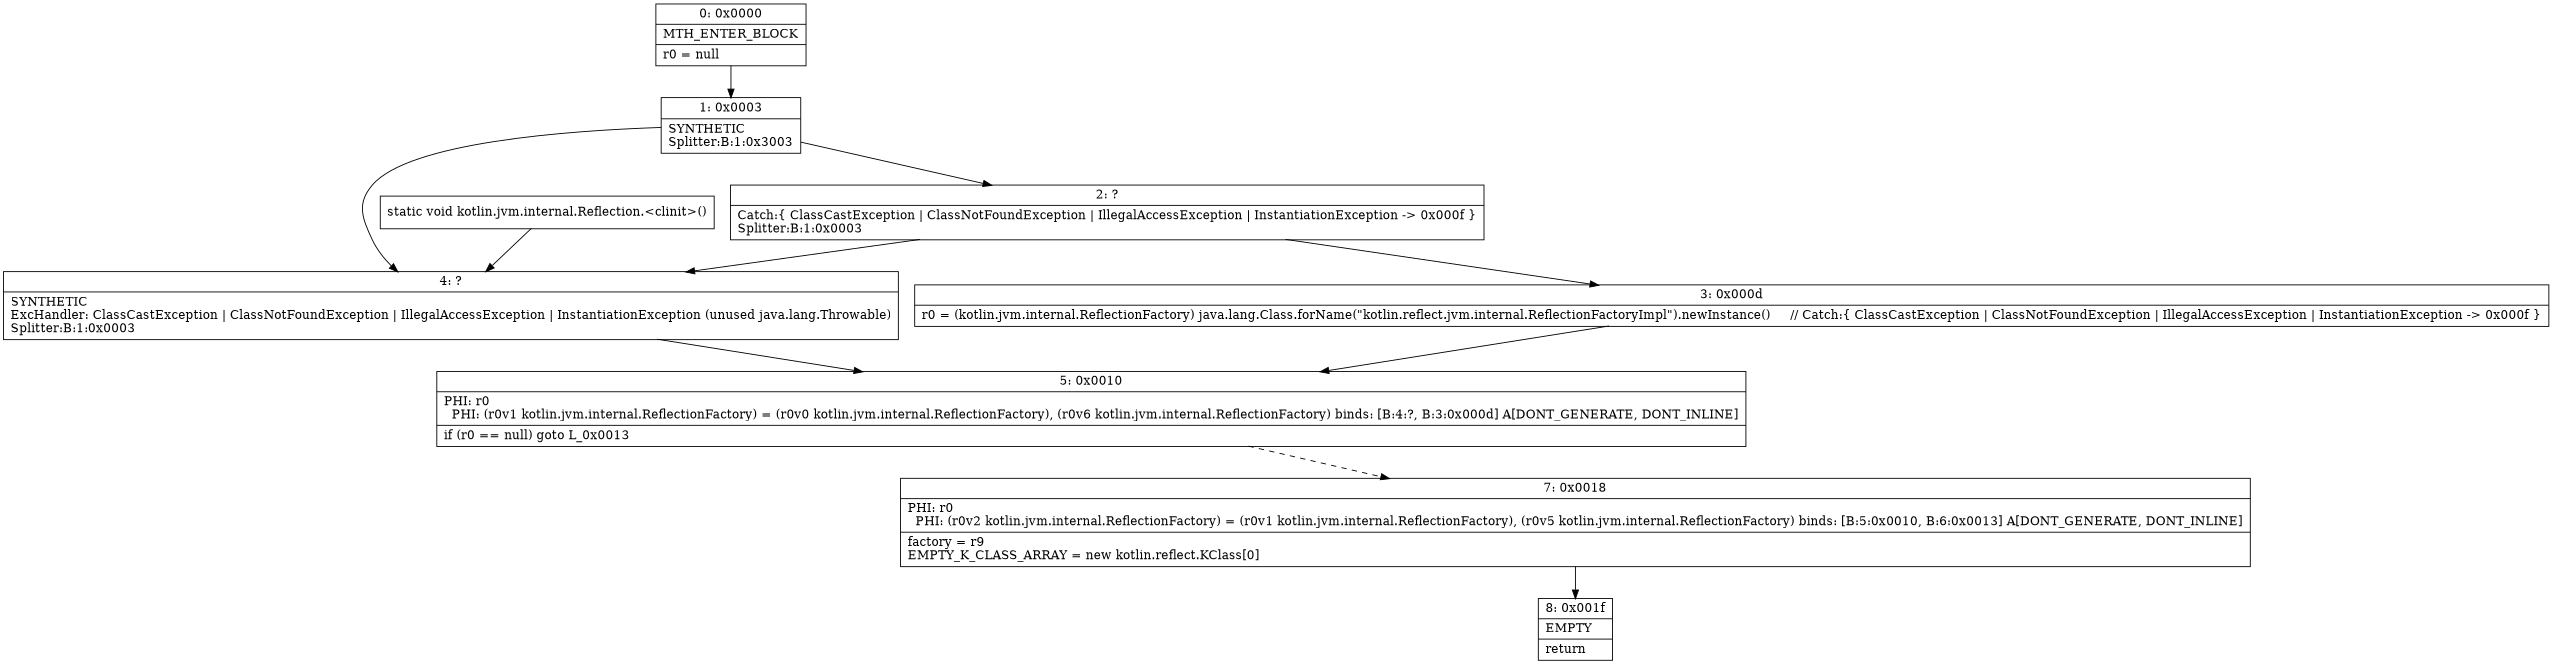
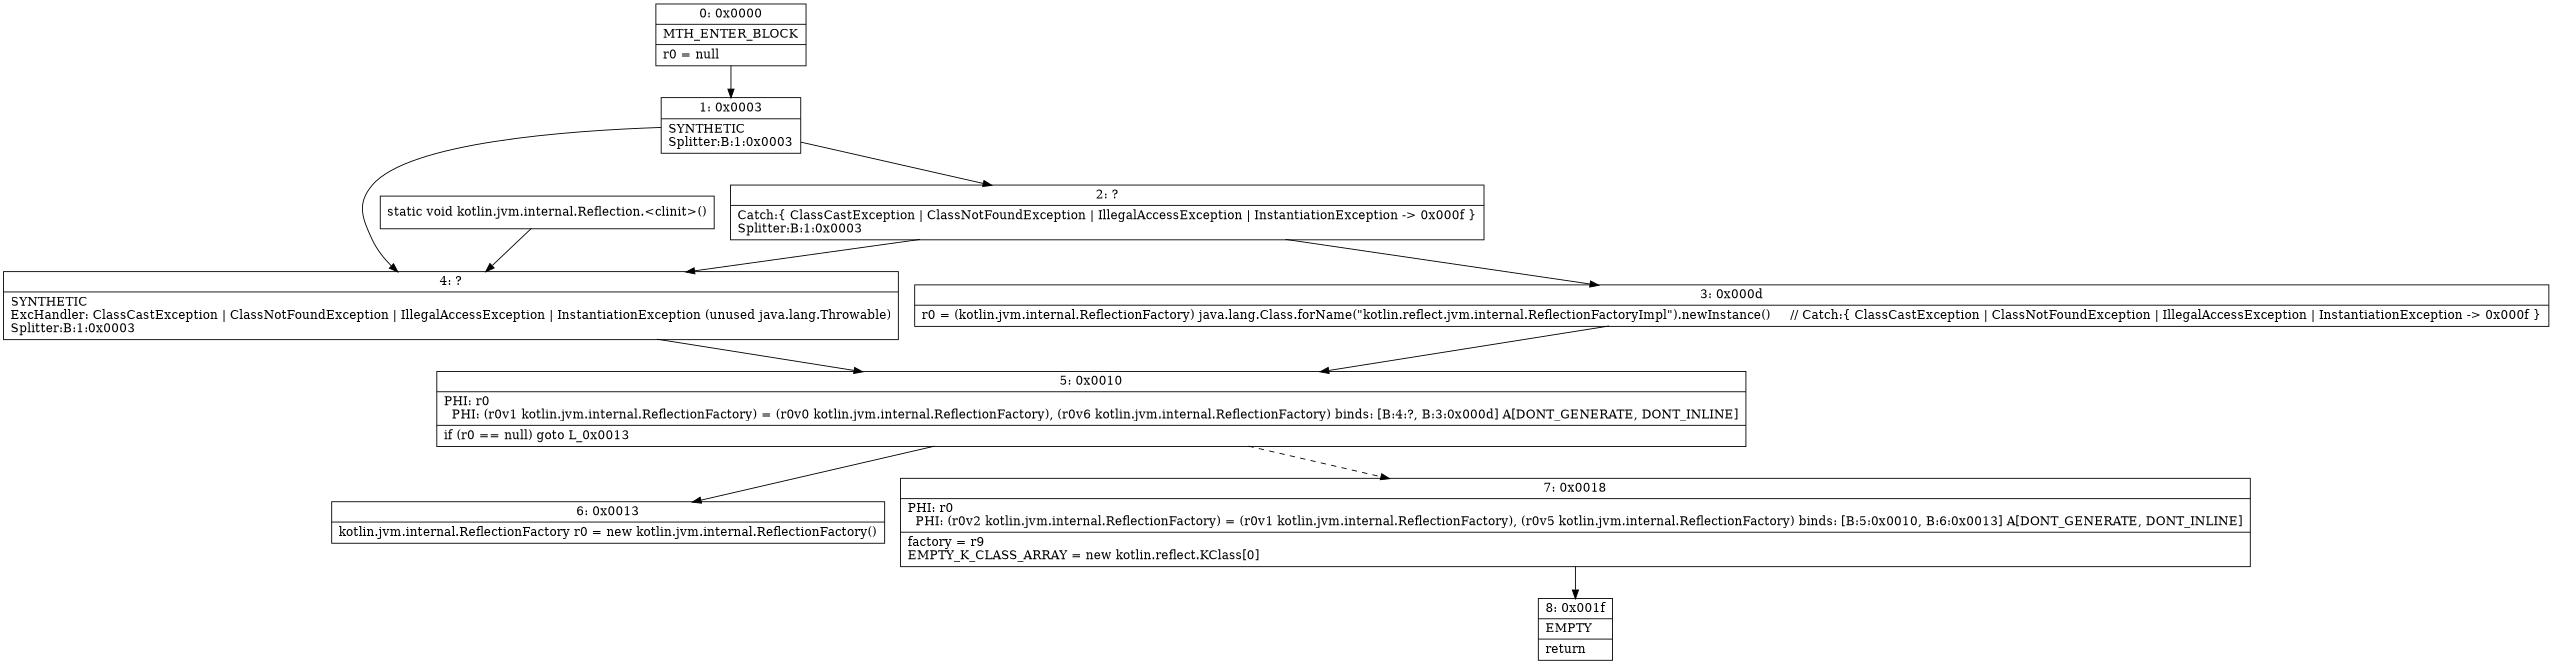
node "1: 0x0003": text "Splitter:B:1:0x3003" -> "Splitter:B:1:0x0003"
node "6: 0x0013": added
